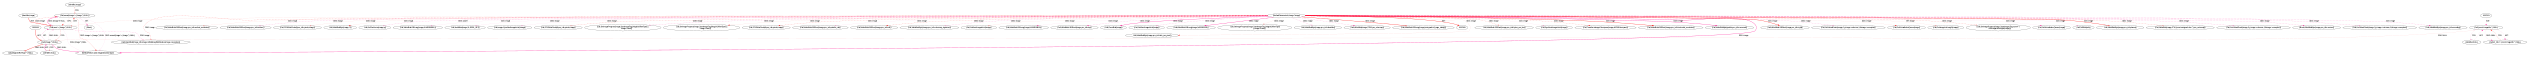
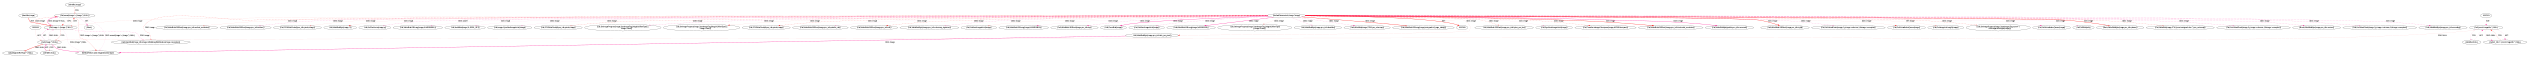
node "(Call,rows != (Image *) NULL)": label "(Call,rows != (Image *) NULL)" -> "(Call,image != (Image *) NULL)"
node "(Call,WriteBlobByte(image,pcx_info.planes))": label "(Call,WriteBlobByte(image,pcx_info.planes))" -> "(Block,WriteBlobByte(image,pcx_info.planes))"
edge "1000143" -> "(Call,(Image *) NULL)": style bold -> dotted
edge "(MethodParameterIn,Image *image)" -> "(MethodReturn,static MagickBooleanType)": now "(Call,WriteBlobByte(image,pcx_info.bits_per_pixel))" -> "(MethodReturn,static MagickBooleanType)"
